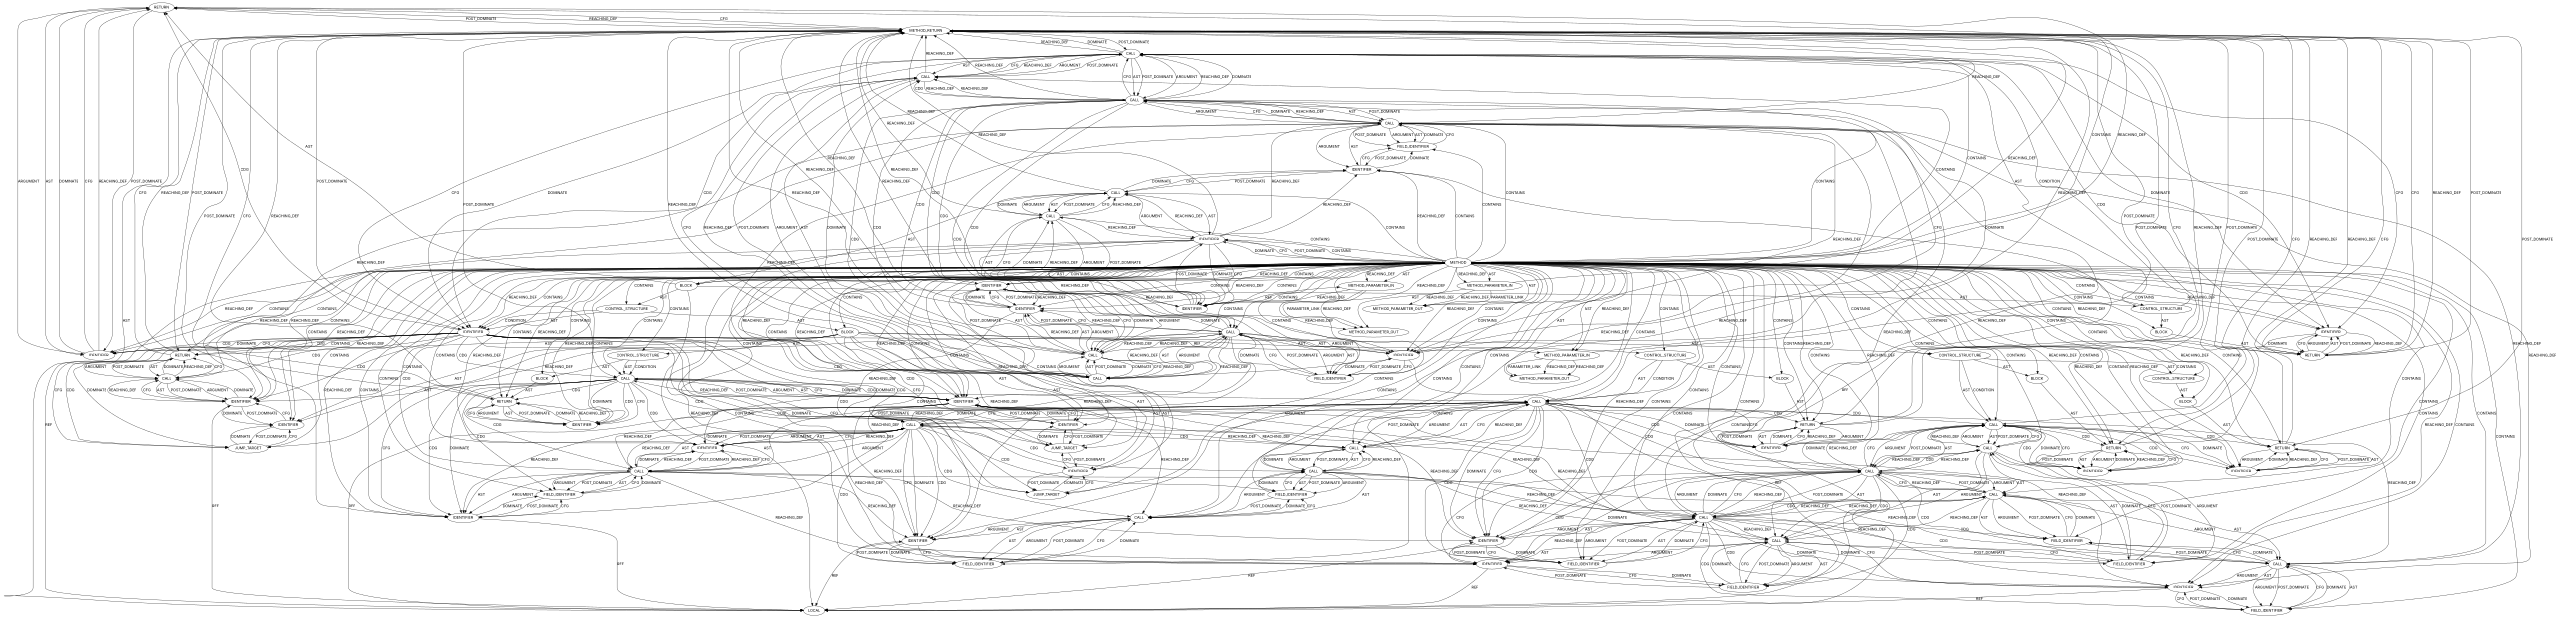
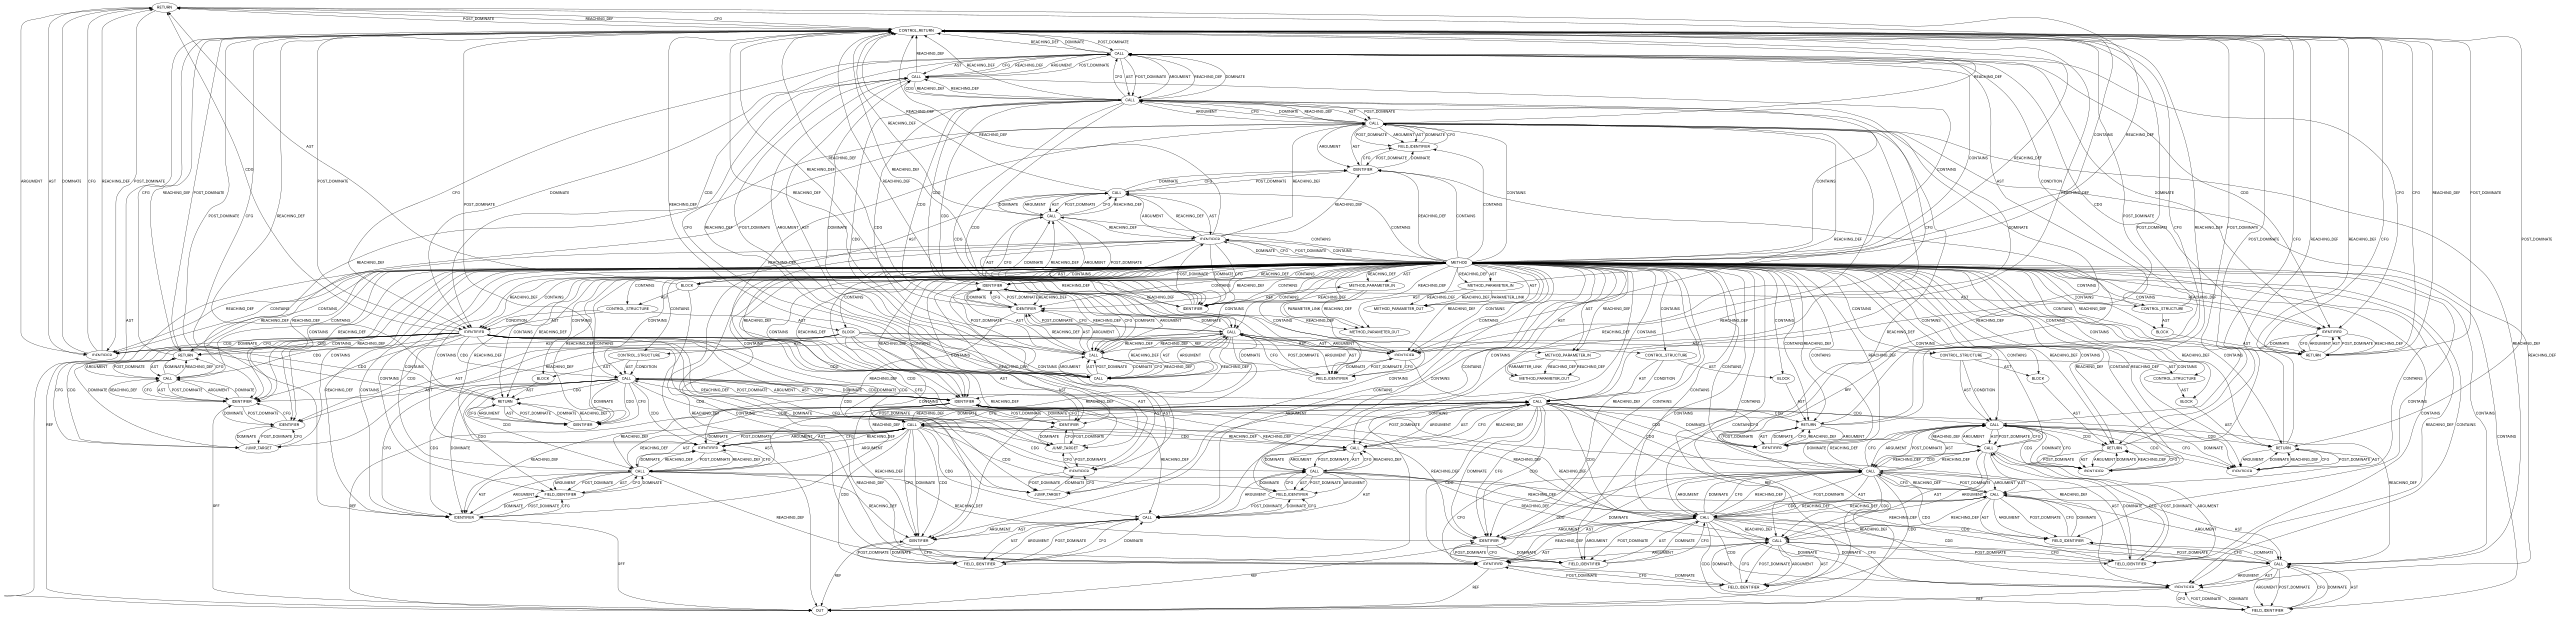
node "METHOD_RETURN": label "METHOD_RETURN" -> "CONTROL_RETURN"
node "LOCAL": label "LOCAL" -> "OUT"
